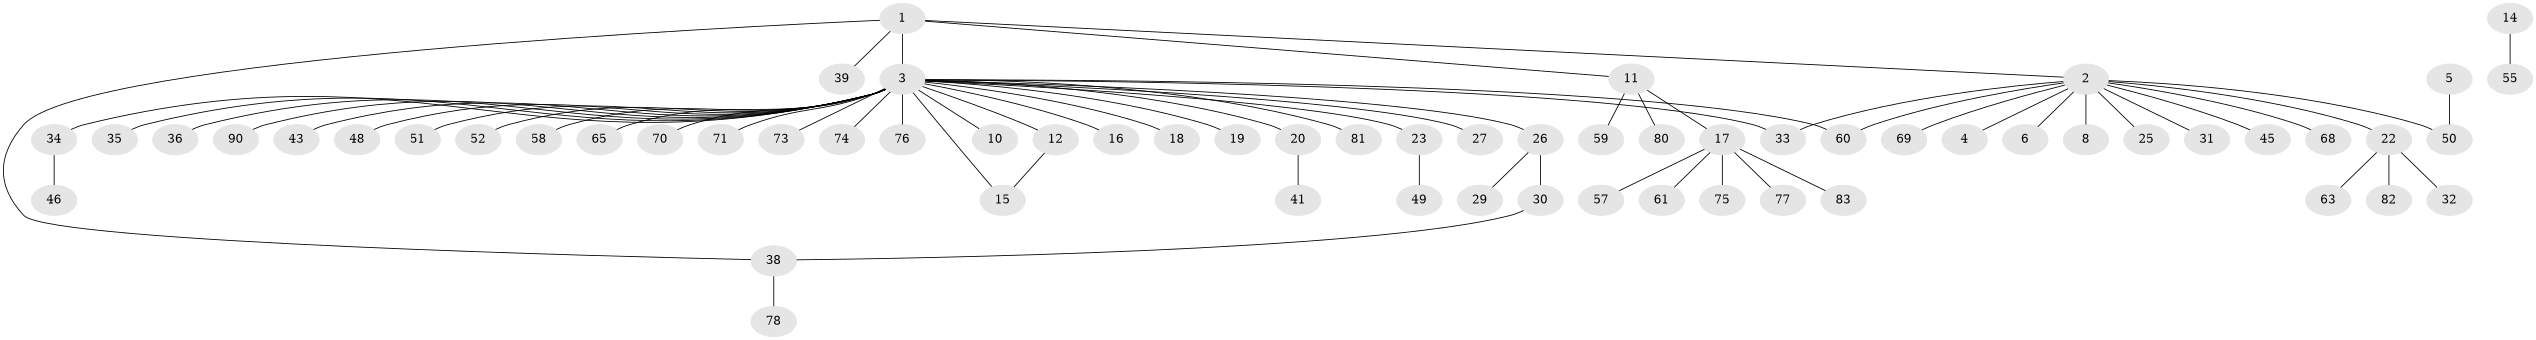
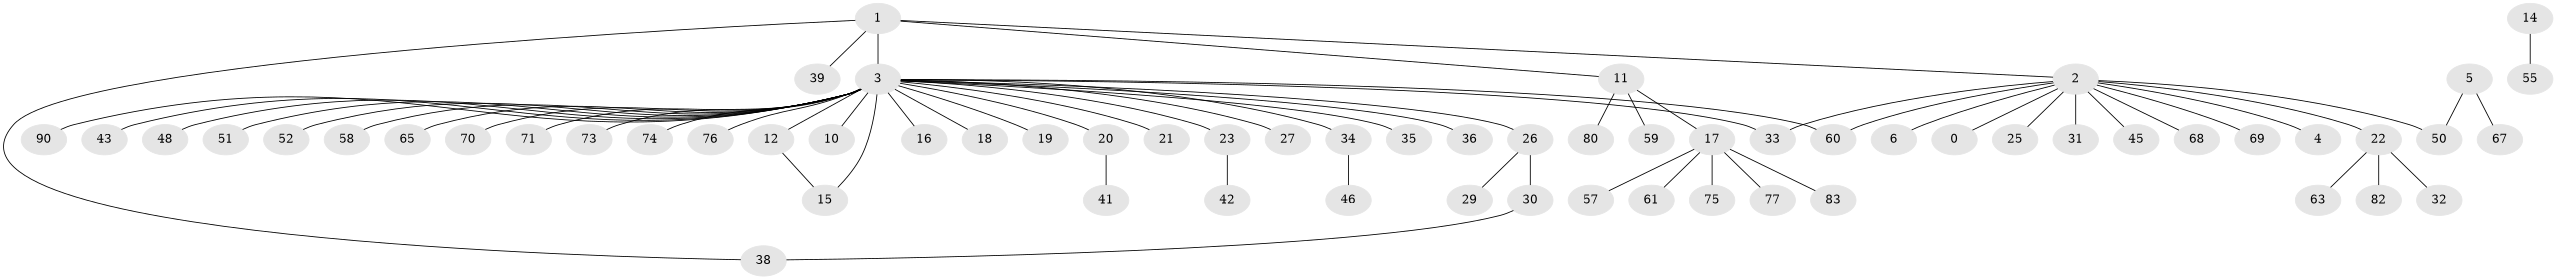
node "81": label "81" -> "21"
node "8": label "8" -> "0"
node "67": added
node "49": label "49" -> "42"
node "78": removed
